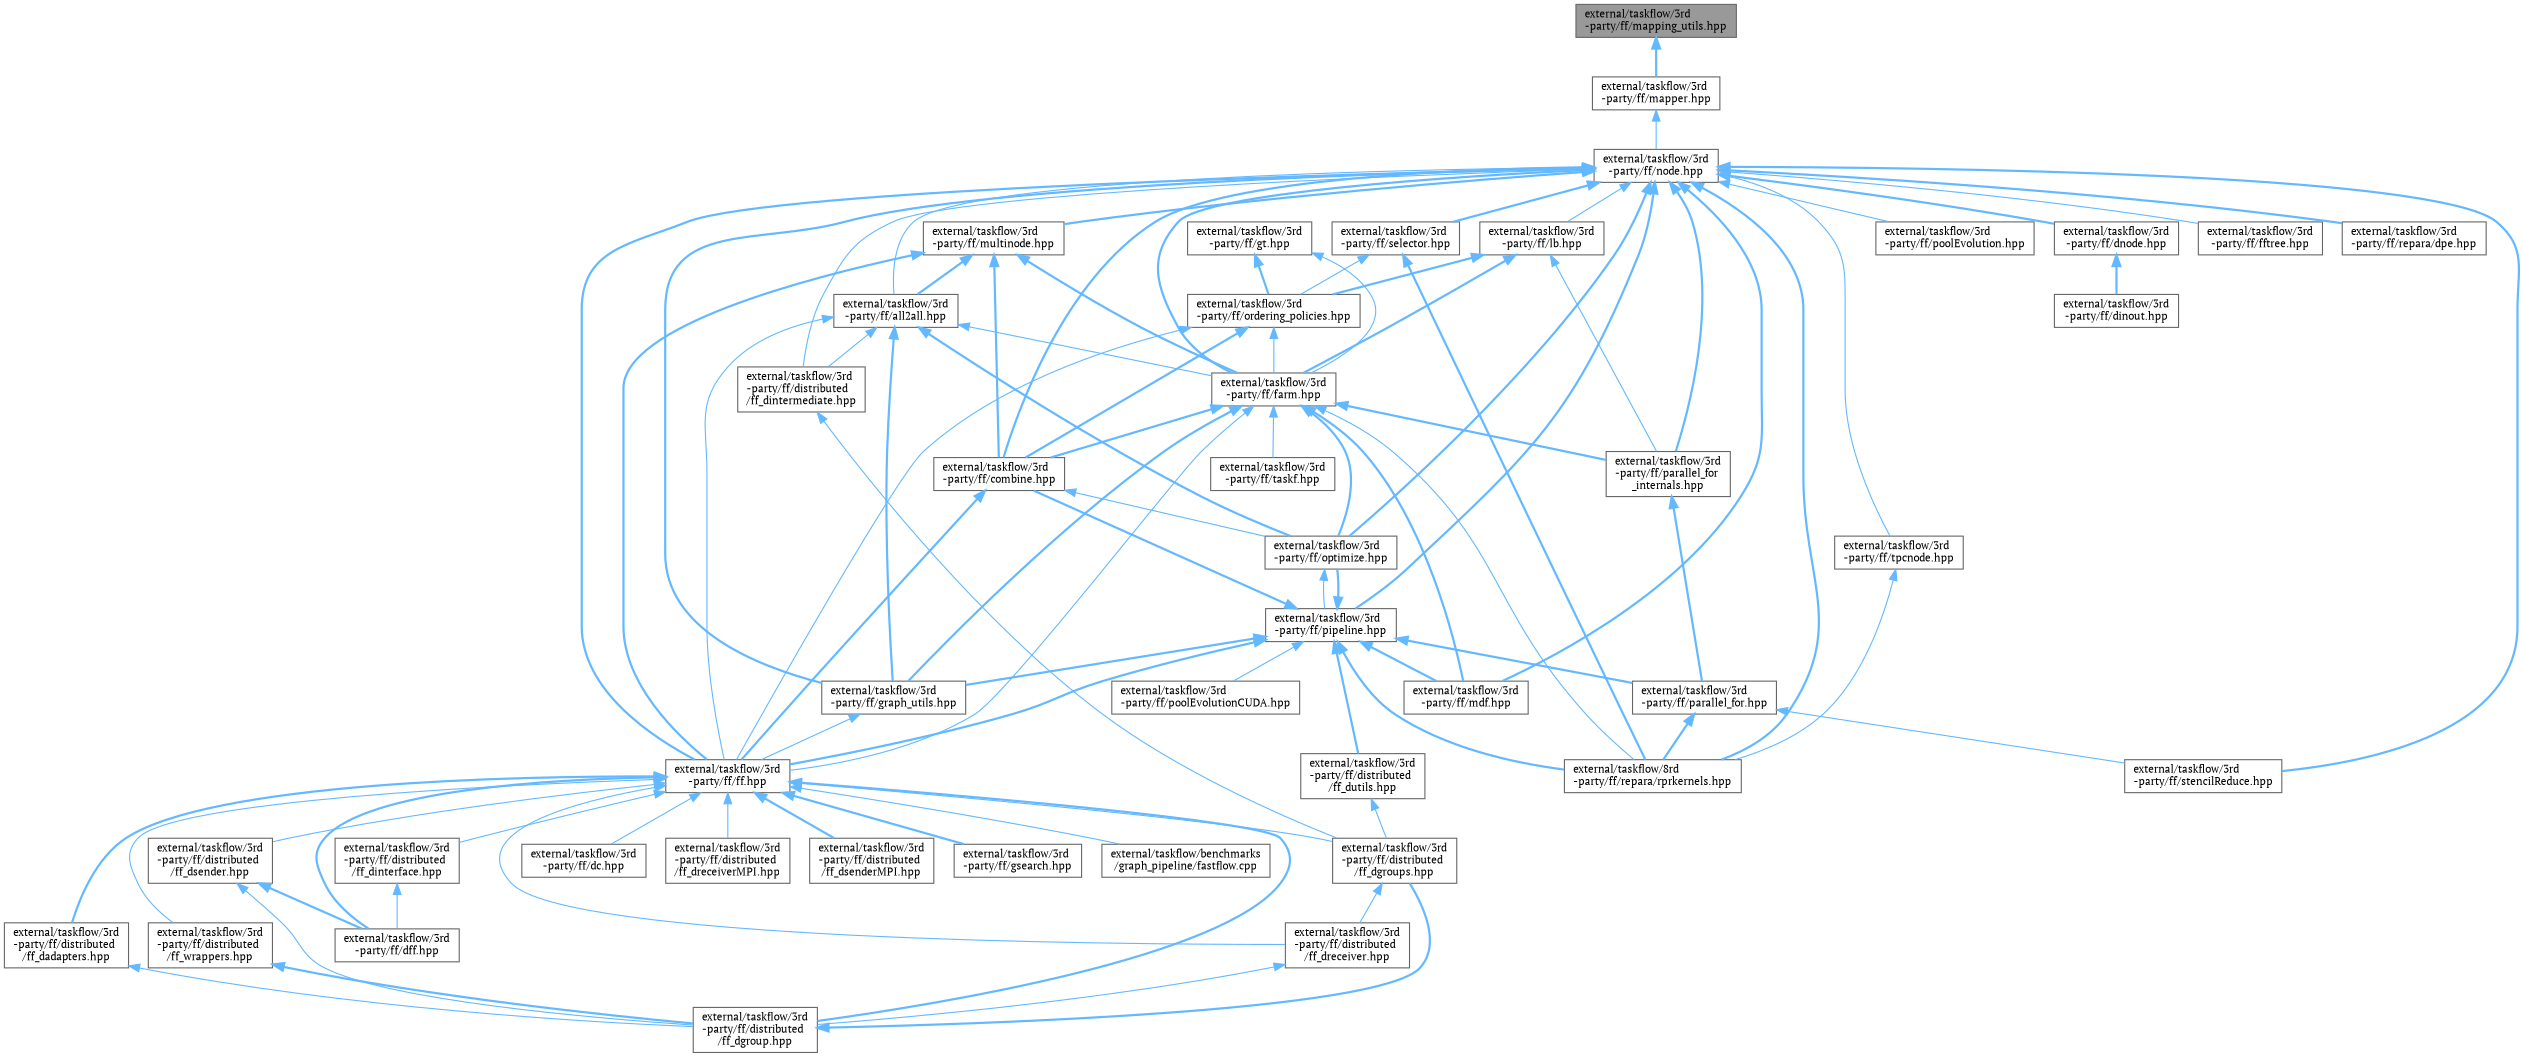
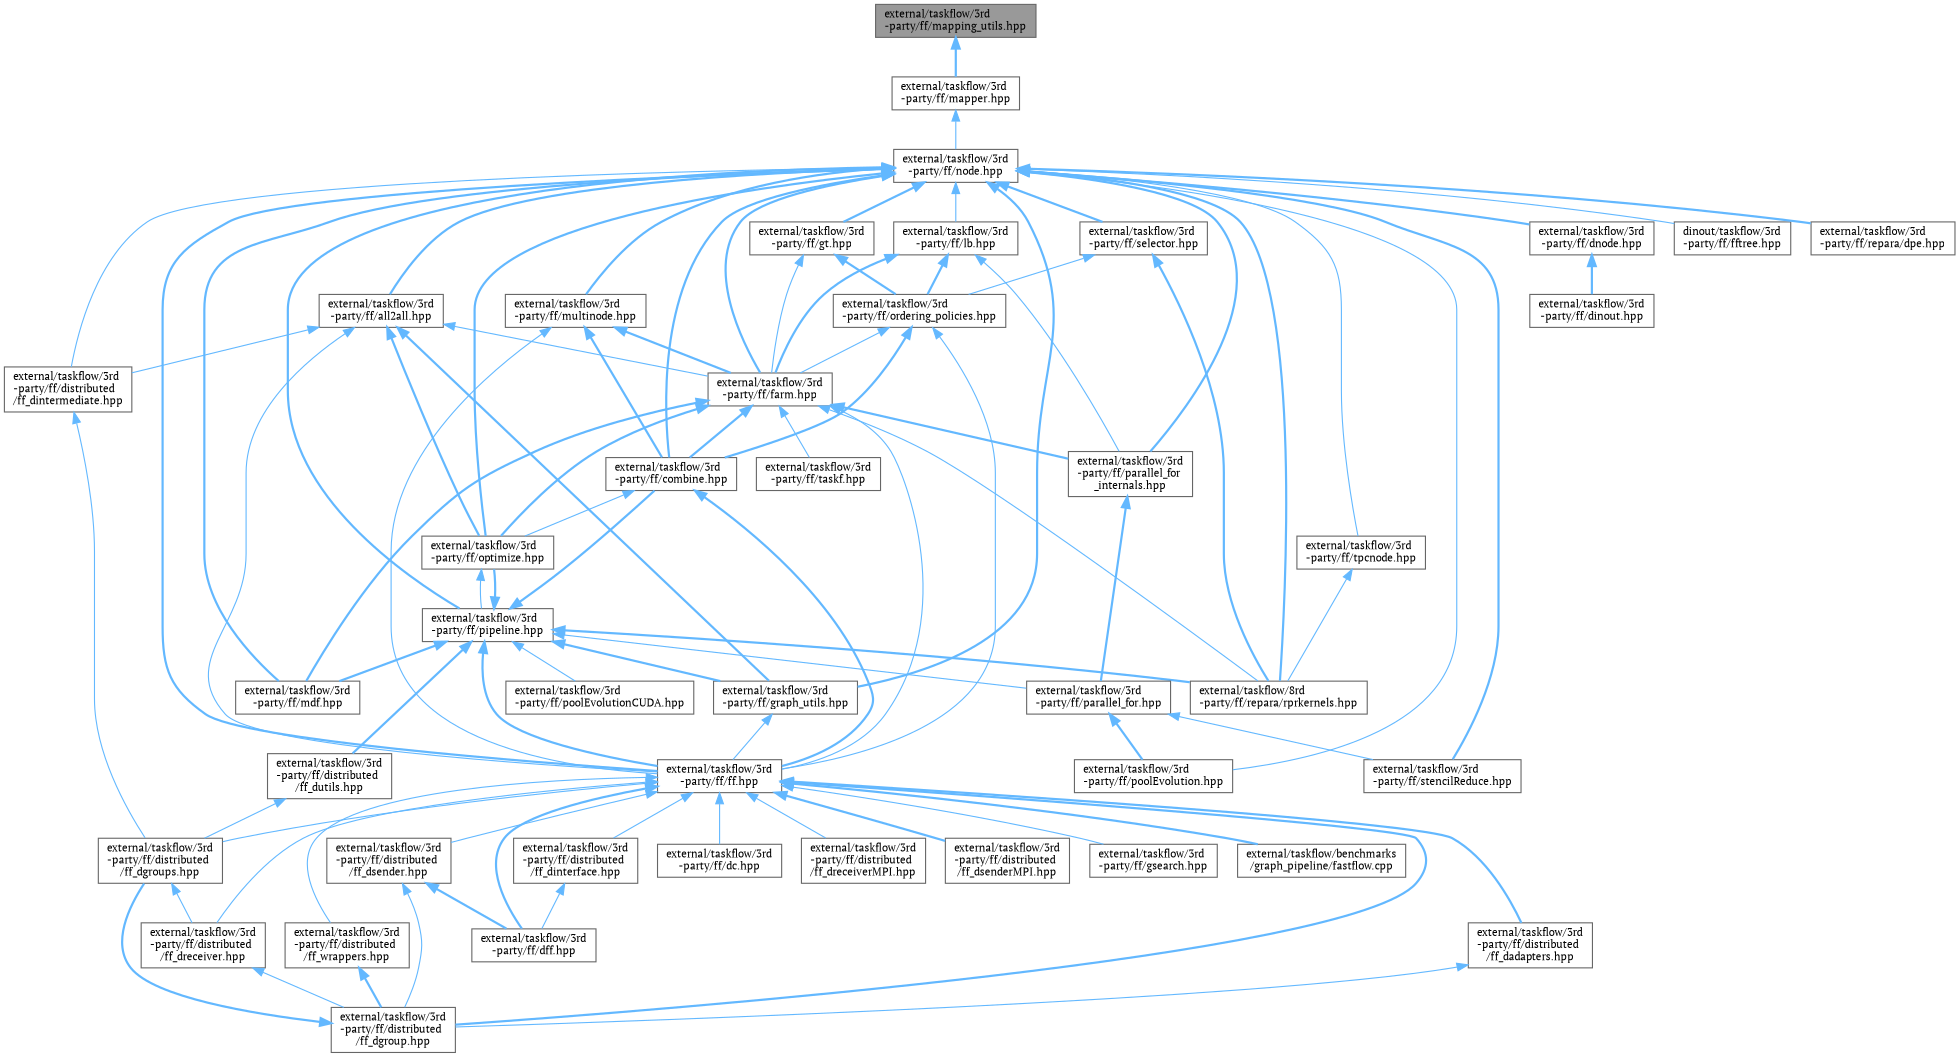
edge "external/taskflow/3rd -party/ff/all2all.hpp" -> "external/taskflow/3rd -party/ff/node.hpp": style solid -> bold
edge "external/taskflow/3rd -party/ff/gt.hpp" -> "external/taskflow/3rd -party/ff/node.hpp": added
node "external/taskflow/3rd -party/ff/fftree.hpp": label "external/taskflow/3rd -party/ff/fftree.hpp" -> "dinout/taskflow/3rd -party/ff/fftree.hpp"
edge "external/taskflow/3rd -party/ff/all2all.hpp" -> "external/taskflow/3rd -party/ff/multinode.hpp": removed
edge "external/taskflow/3rd -party/ff/ff.hpp" -> "external/taskflow/3rd -party/ff/multinode.hpp": style bold -> solid
edge "external/taskflow/3rd -party/ff/graph_utils.hpp" -> "external/taskflow/3rd -party/ff/farm.hpp": removed
edge "external/taskflow/3rd -party/ff/parallel_for.hpp" -> "external/taskflow/3rd -party/ff/pipeline.hpp": style bold -> solid
edge "external/taskflow/8rd -party/ff/repara/rprkernels.hpp" -> "external/taskflow/3rd -party/ff/parallel_for.hpp": now "external/taskflow/3rd -party/ff/poolEvolution.hpp" -> "external/taskflow/3rd -party/ff/parallel_for.hpp"
edge "external/taskflow/benchmarks /graph_pipeline/fastflow.cpp" -> "external/taskflow/3rd -party/ff/ff.hpp": style solid -> bold
edge "external/taskflow/3rd -party/ff/gsearch.hpp" -> "external/taskflow/3rd -party/ff/ff.hpp": style bold -> solid
